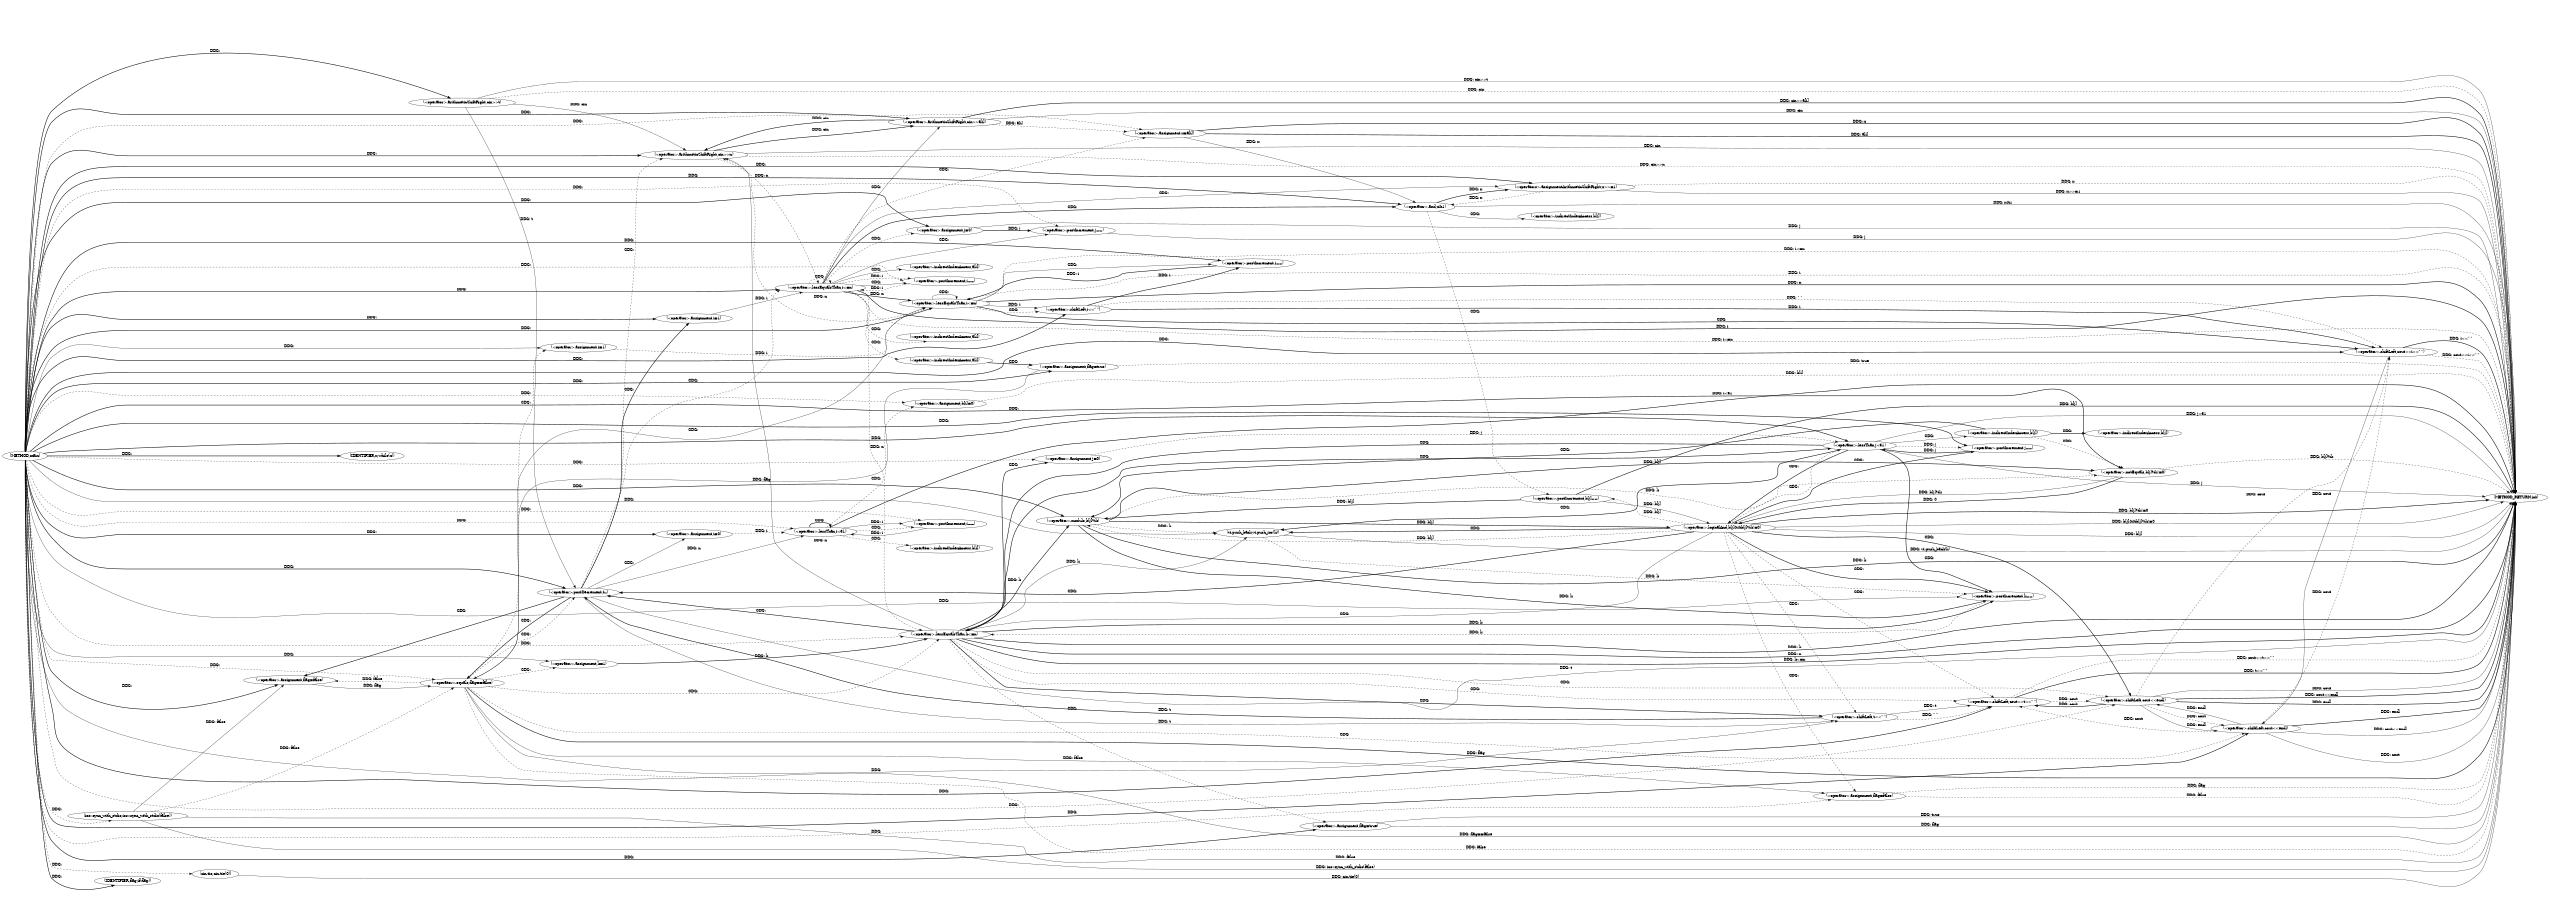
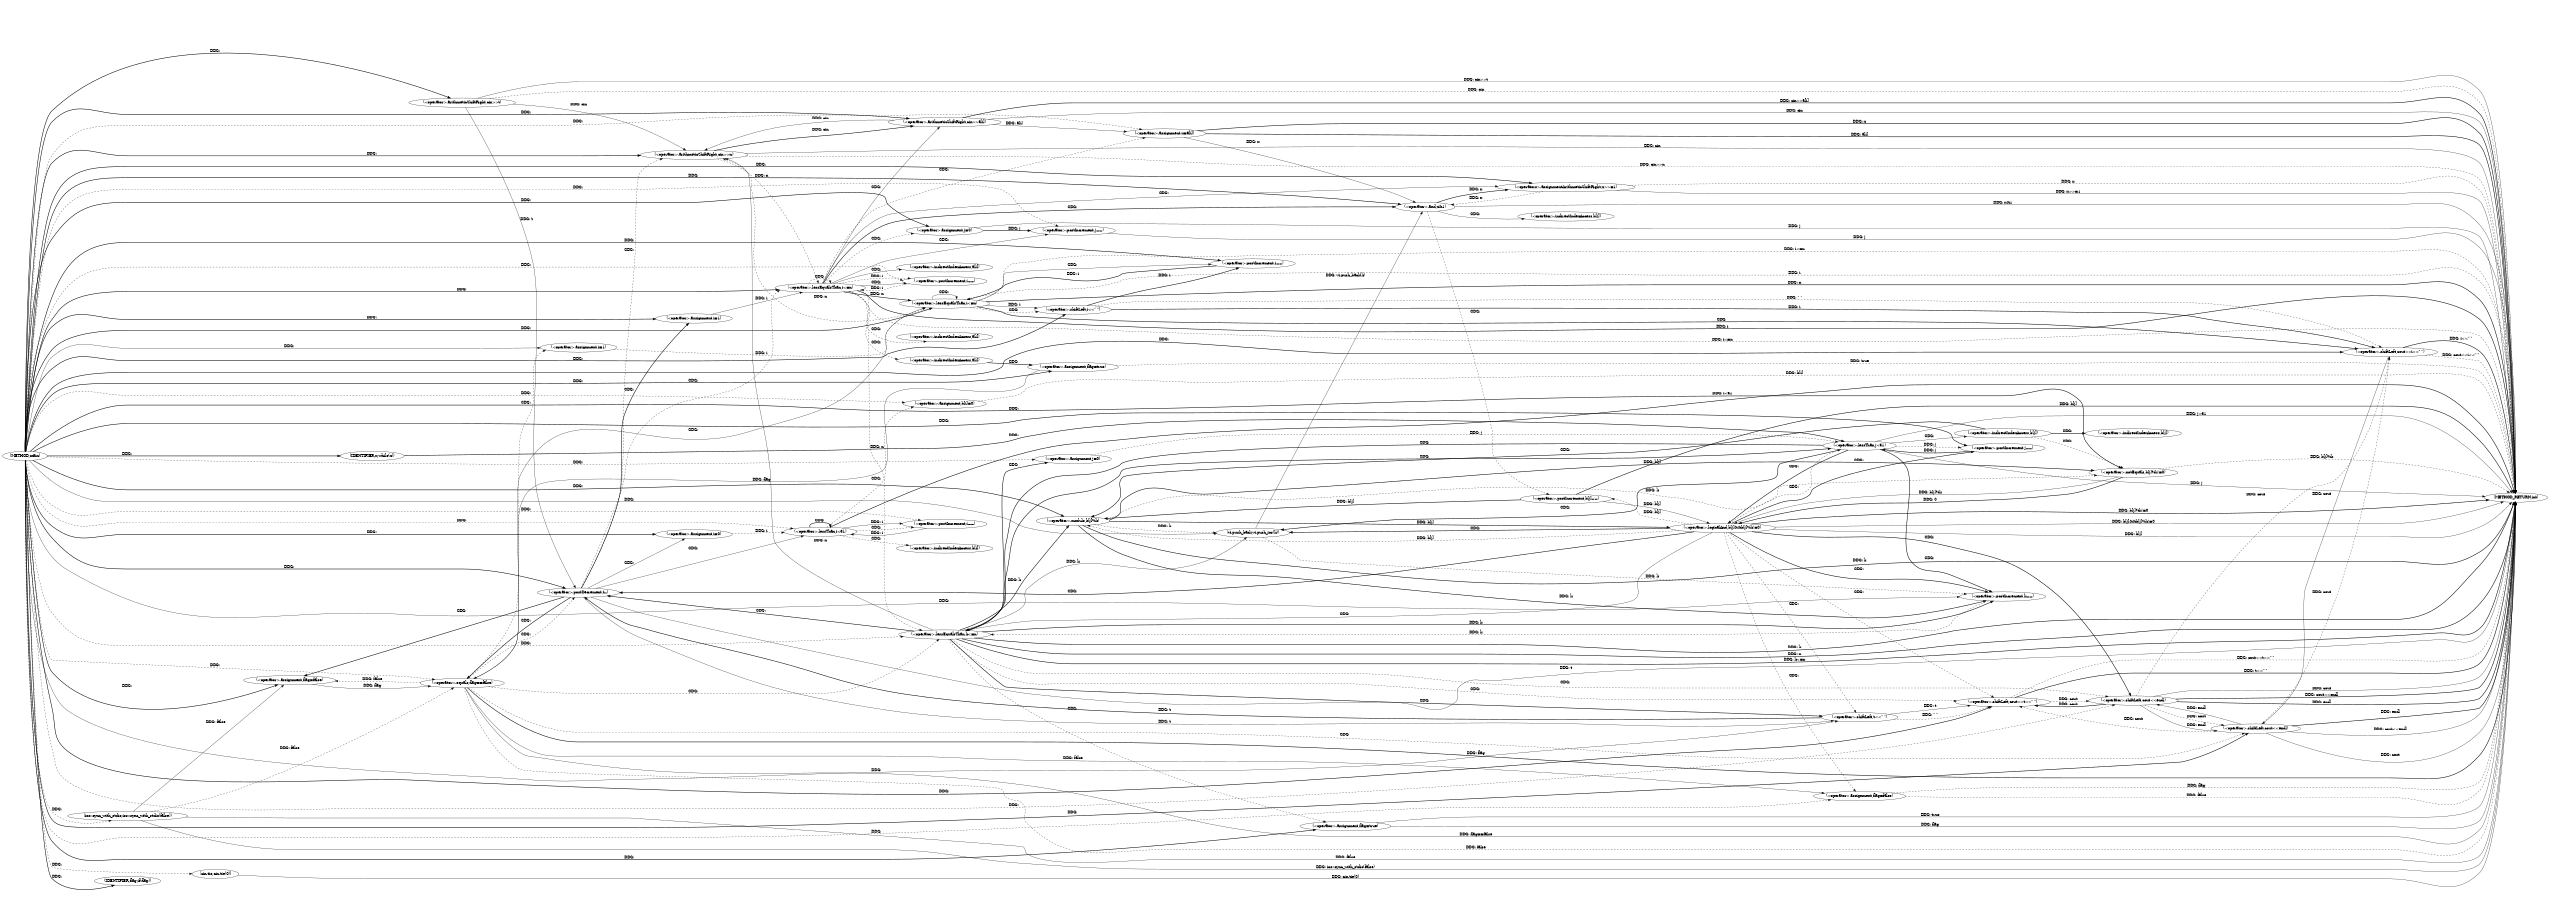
edge "(<operator>.arithmeticShiftRight,cin>>a[i])" -> "(<operator>.arithmeticShiftRight,cin>>n)": style bold -> solid
edge "(<operator>.arithmeticShiftRight,cin>>a[i])" -> "(<operator>.assignment,x=a[i])": style dashed -> solid
edge "(METHOD,main)" -> "(<operator>.lessThan,j<31)": now "(IDENTIFIER,x,while(x))" -> "(<operator>.lessThan,j<31)"
edge "(<operator>.postDecrement,t--)" -> "(<operator>.lessThan,i<31)": label "DDG: n" -> "CDG: "
edge "(vi.push_back,vi.push_ios(k))" -> "(METHOD_RETURN,int)": now "(vi.push_back,vi.push_ios(k))" -> "(<operator>.and,x&1)"
node "(<operator>.assignment,k=1)": removed
